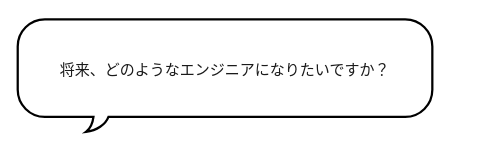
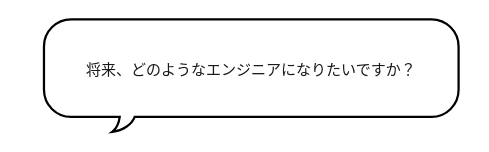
node "将来、どのようなエンジニアになりたいですか？": moved (225, 75) -> (251, 75)
